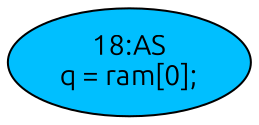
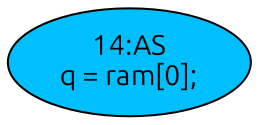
node "18:AS q = ram[0];": label "18:AS q = ram[0];" -> "14:AS q = ram[0];"
